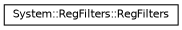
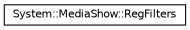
node "System::RegFilters::RegFilters": label "System::RegFilters::RegFilters" -> "System::MediaShow::RegFilters"
